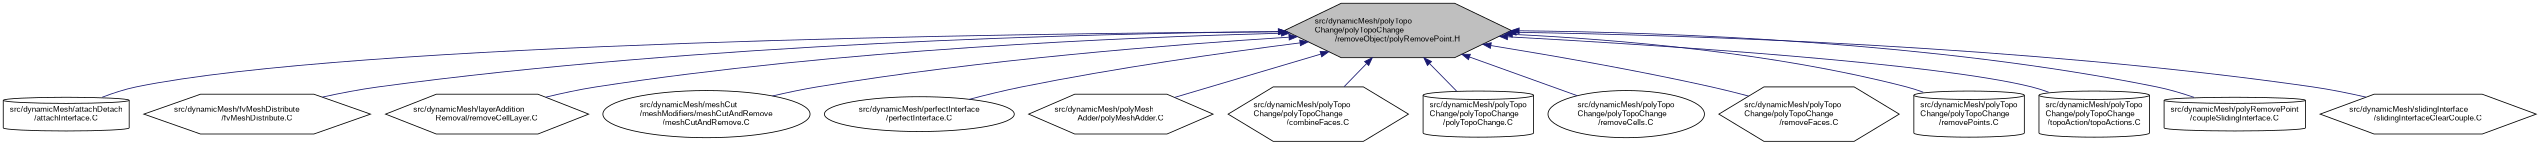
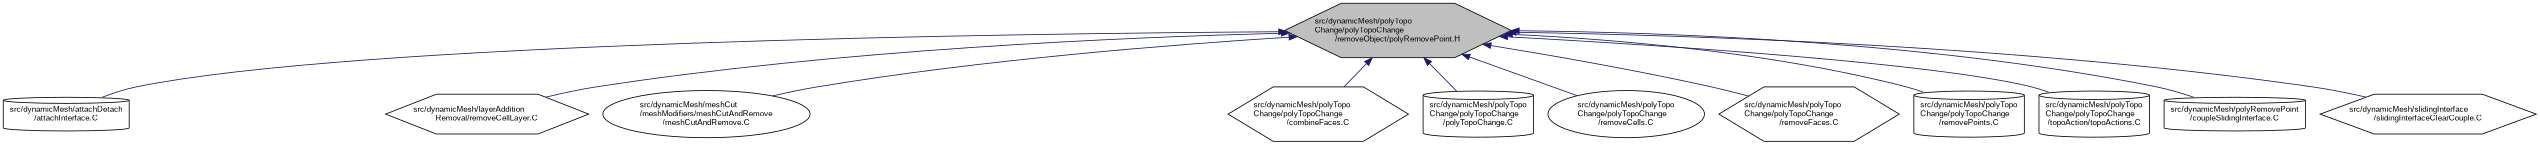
node "src/dynamicMesh/fvMeshDistribute /fvMeshDistribute.C": removed
node "src/dynamicMesh/perfectInterface /perfectInterface.C": removed
node "src/dynamicMesh/polyMesh Adder/polyMeshAdder.C": removed
